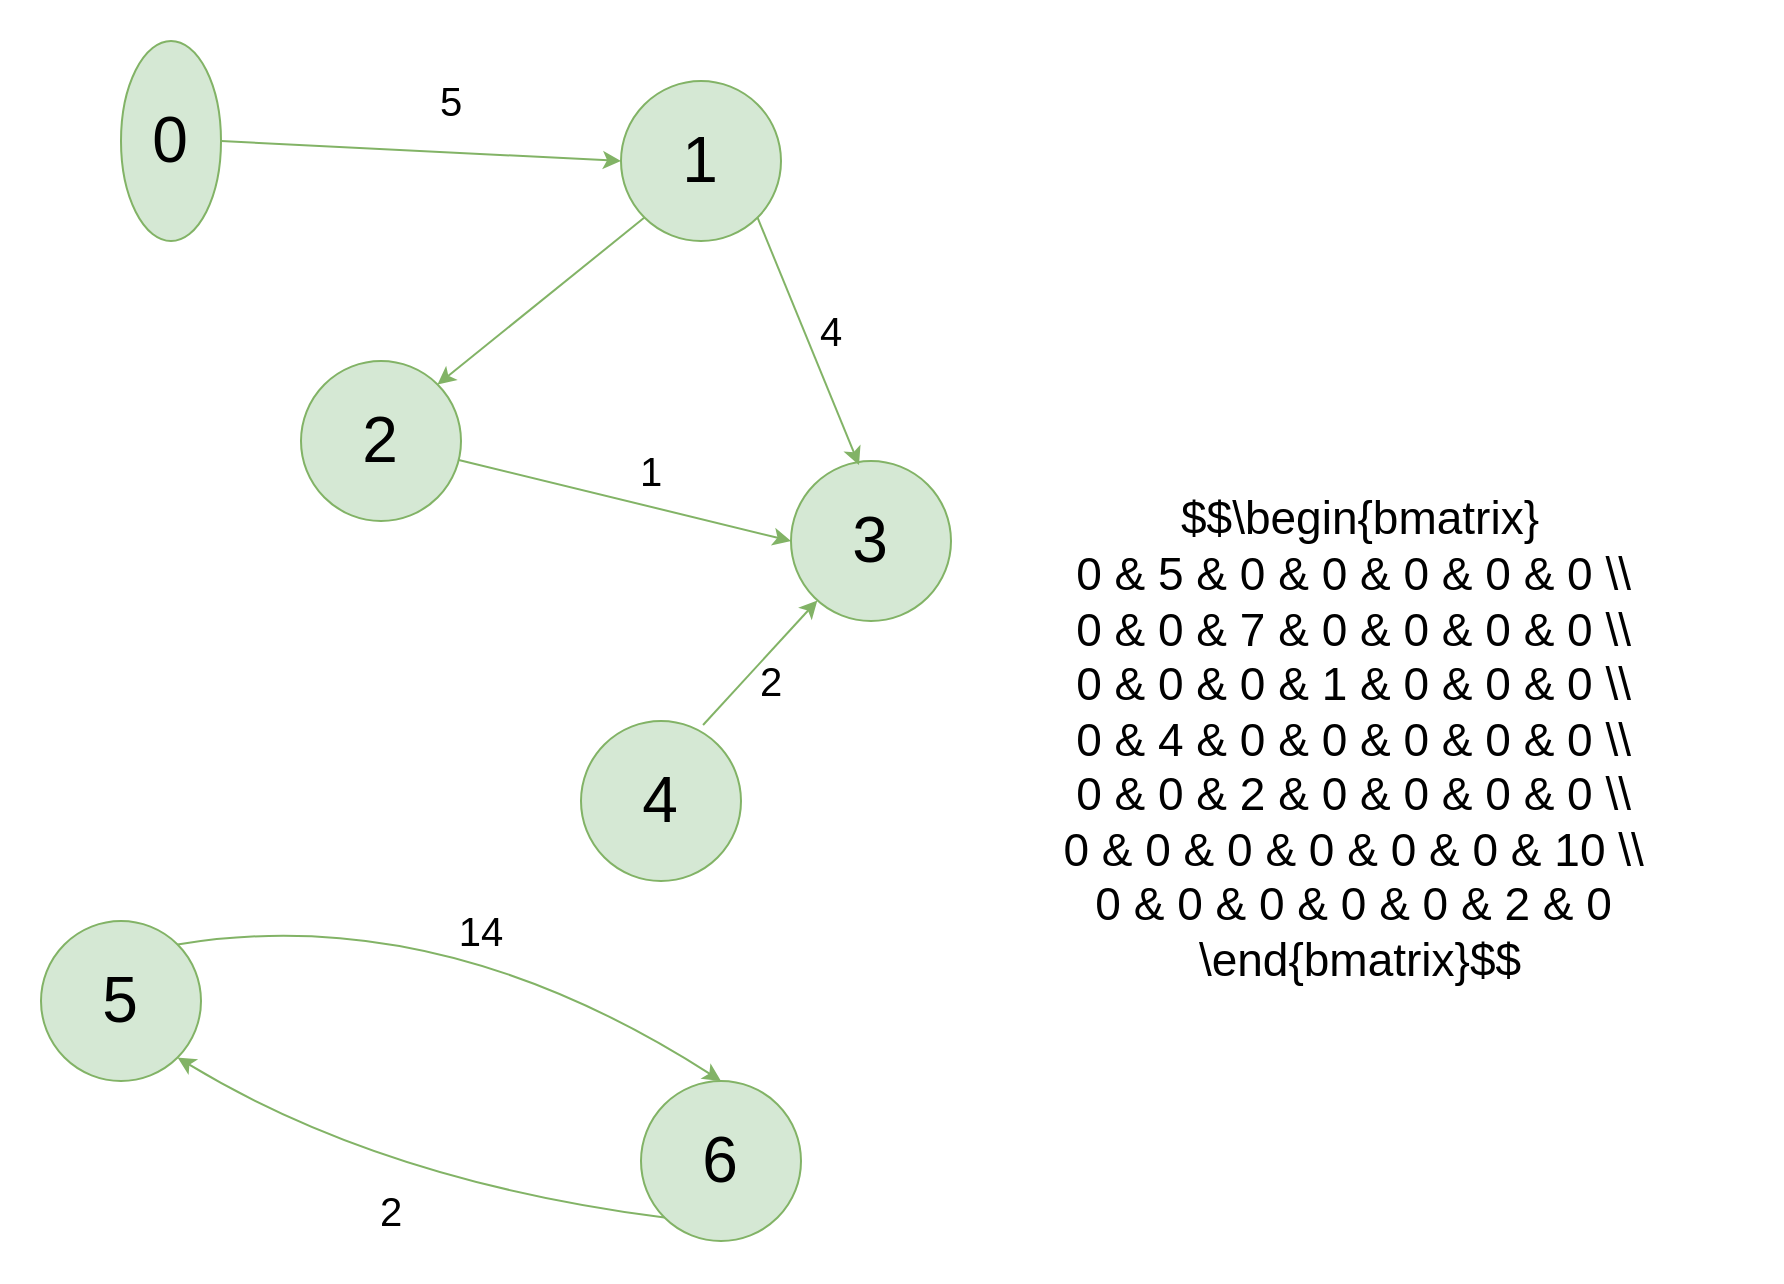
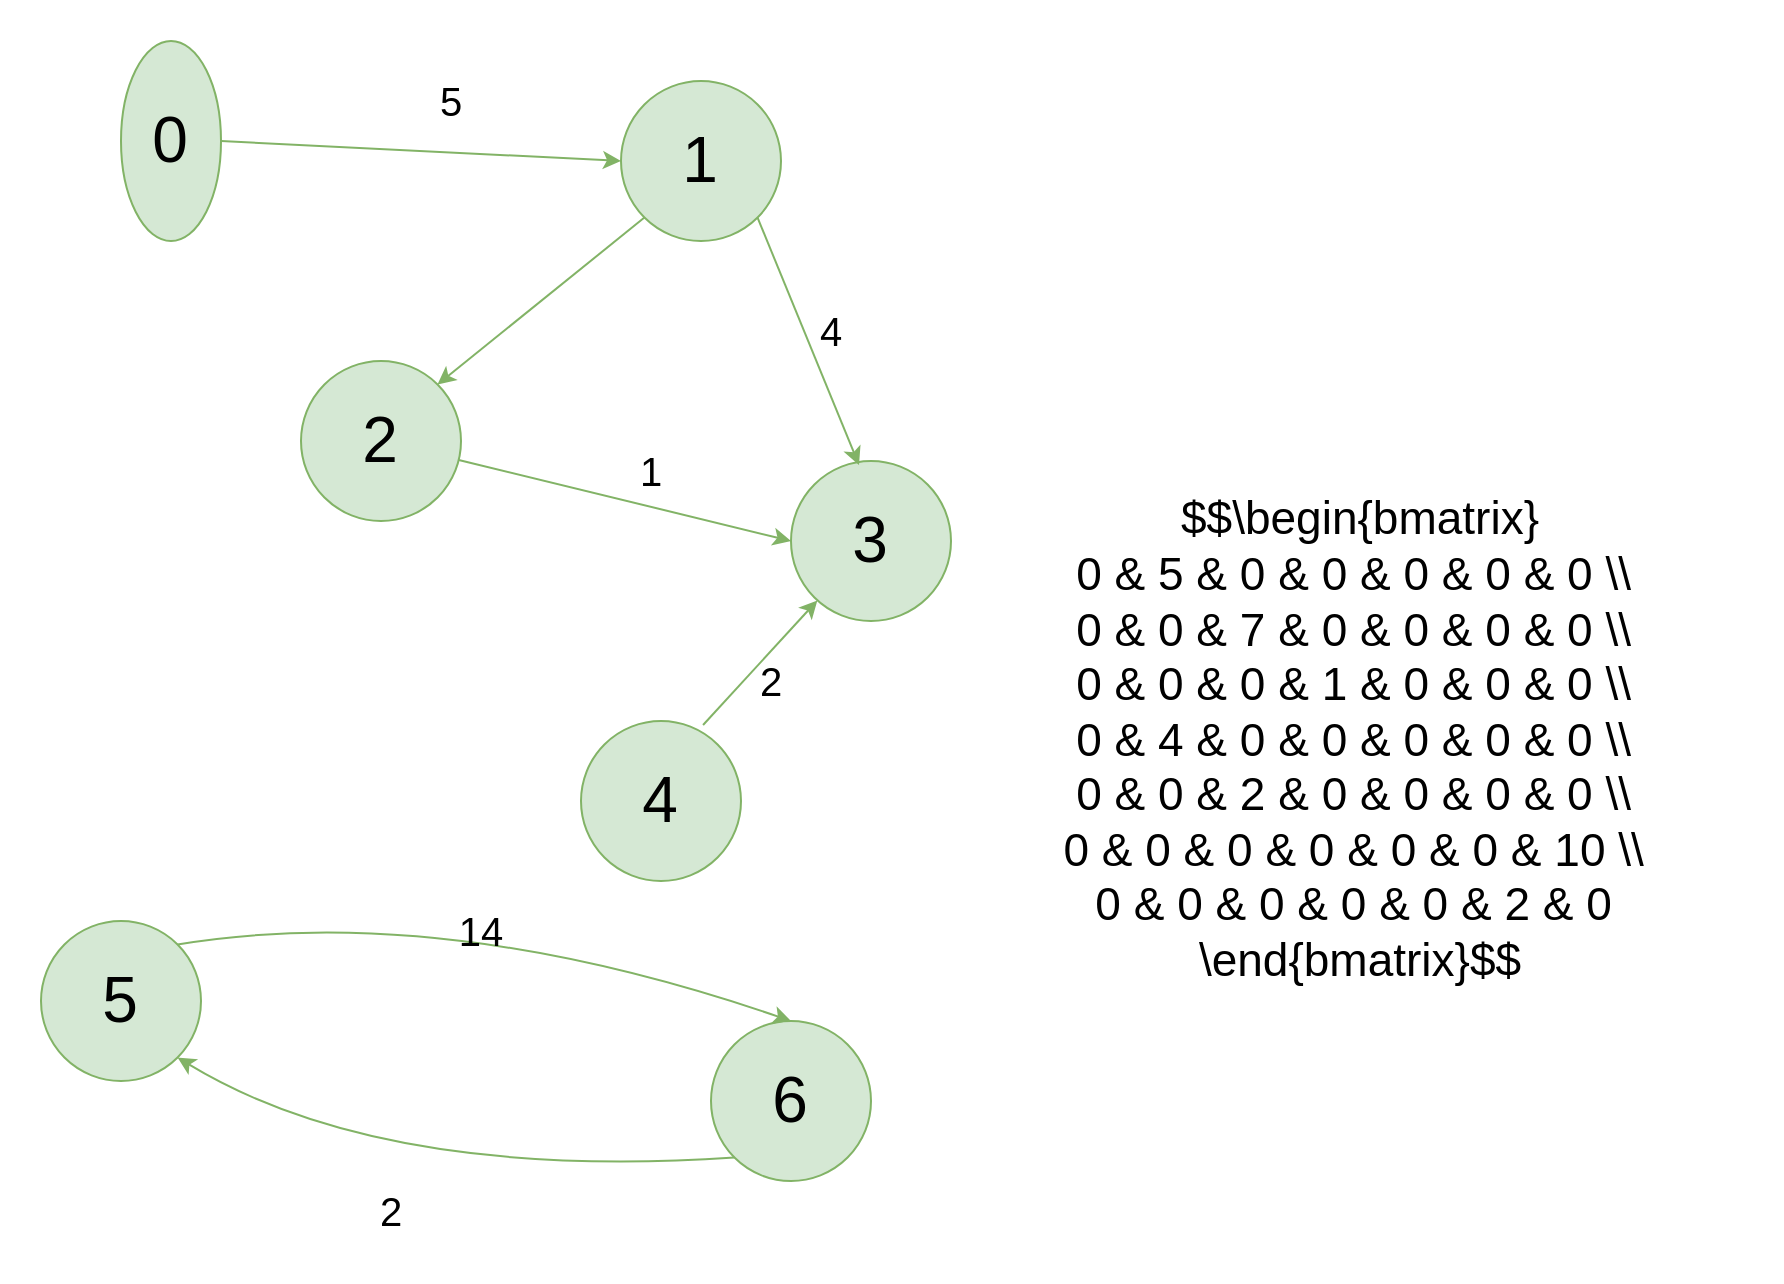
node "6": moved (721, 1161) -> (791, 1101)
